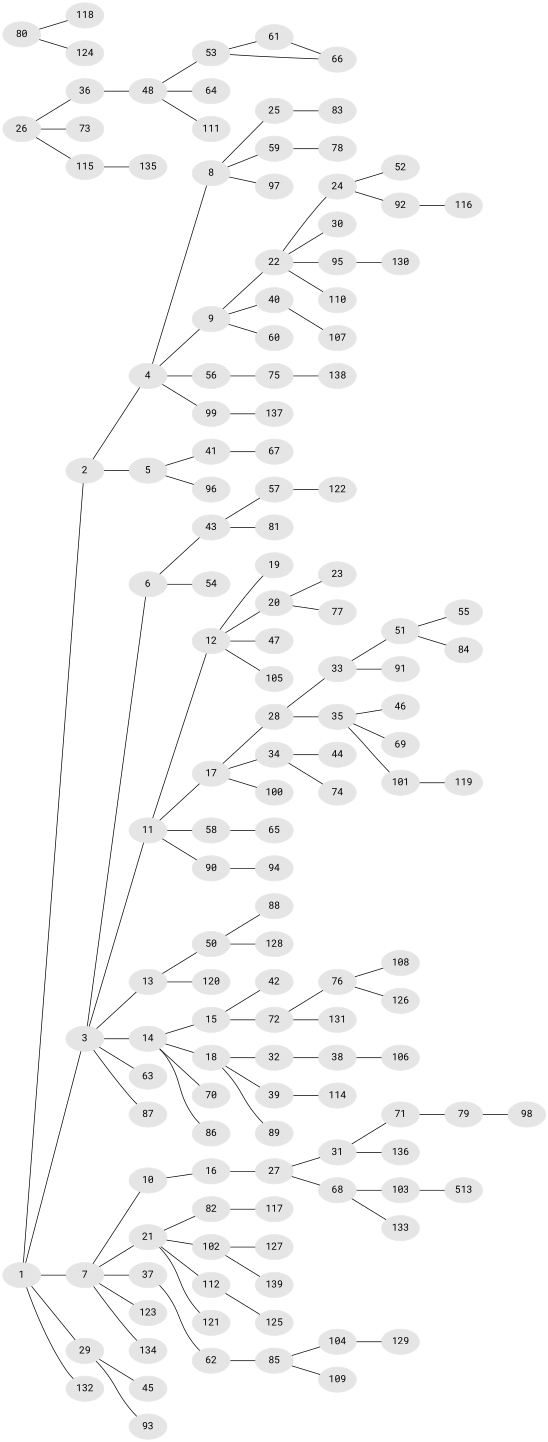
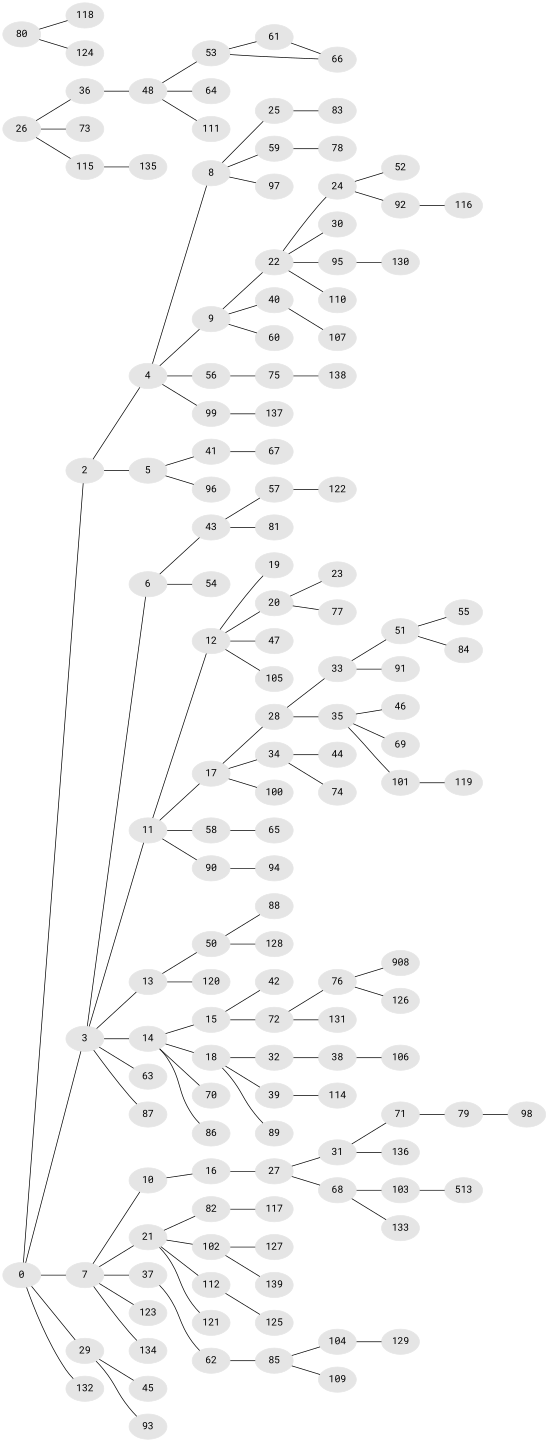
node "108": label "108" -> "908"
node "1": label "1" -> "0"
